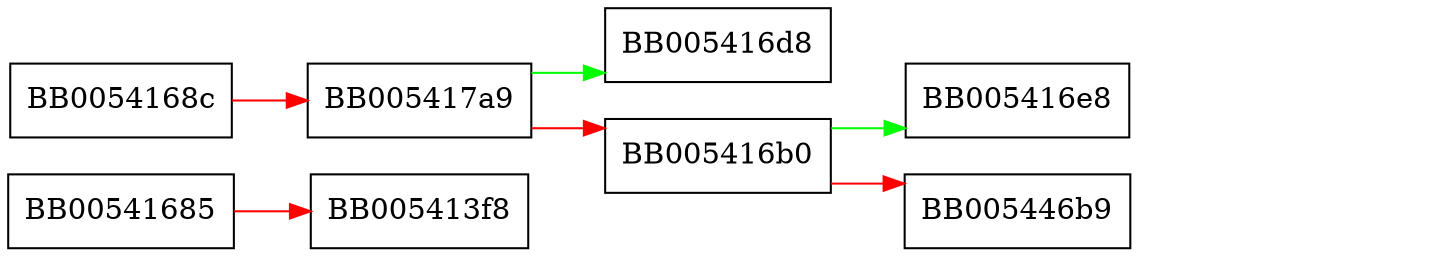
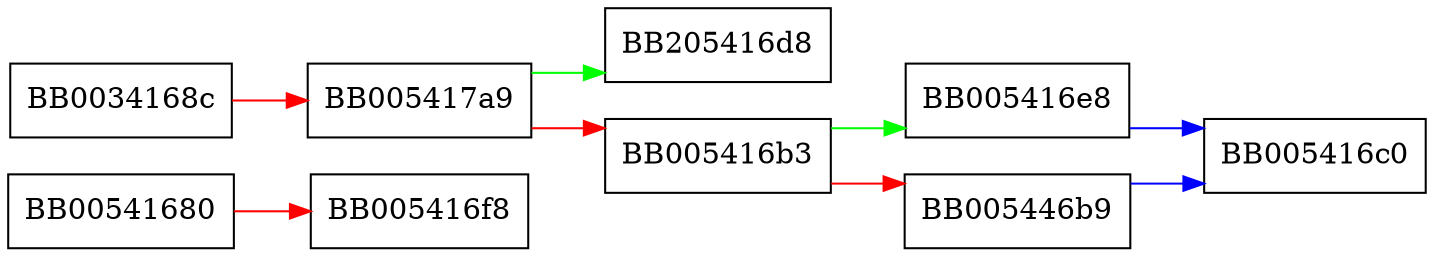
node "BB005416d8": label "BB005416d8" -> "BB205416d8"
node "BB0054168c": label "BB0054168c" -> "BB0034168c"
node "BB005416b0": label "BB005416b0" -> "BB005416b3"
node "BB005416c0": added
node "BB00541685": label "BB00541685" -> "BB00541680"
node "BB005413f8": label "BB005413f8" -> "BB005416f8"
